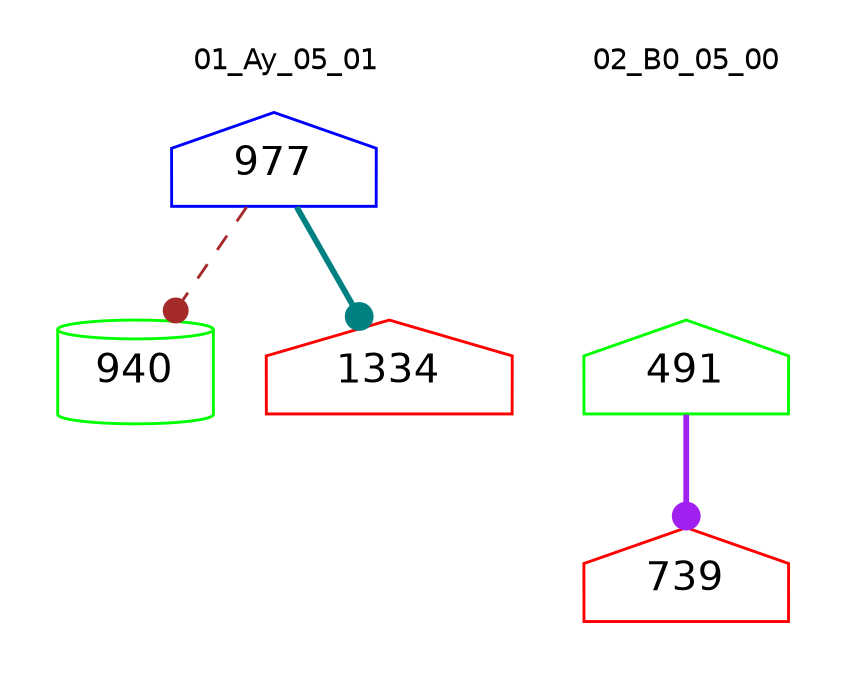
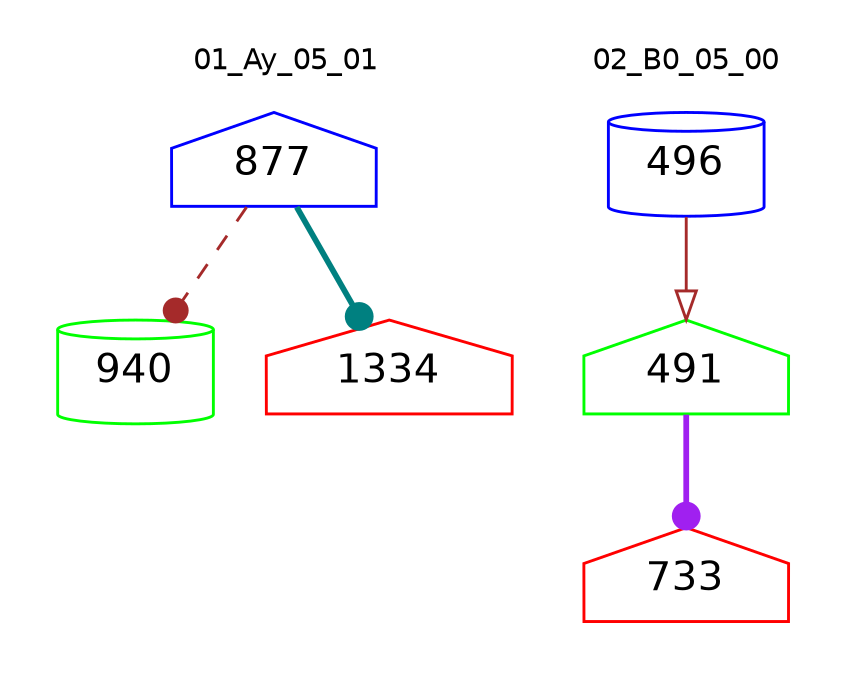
node "977": label "977" -> "877"
node "496": added
node "739": label "739" -> "733"
